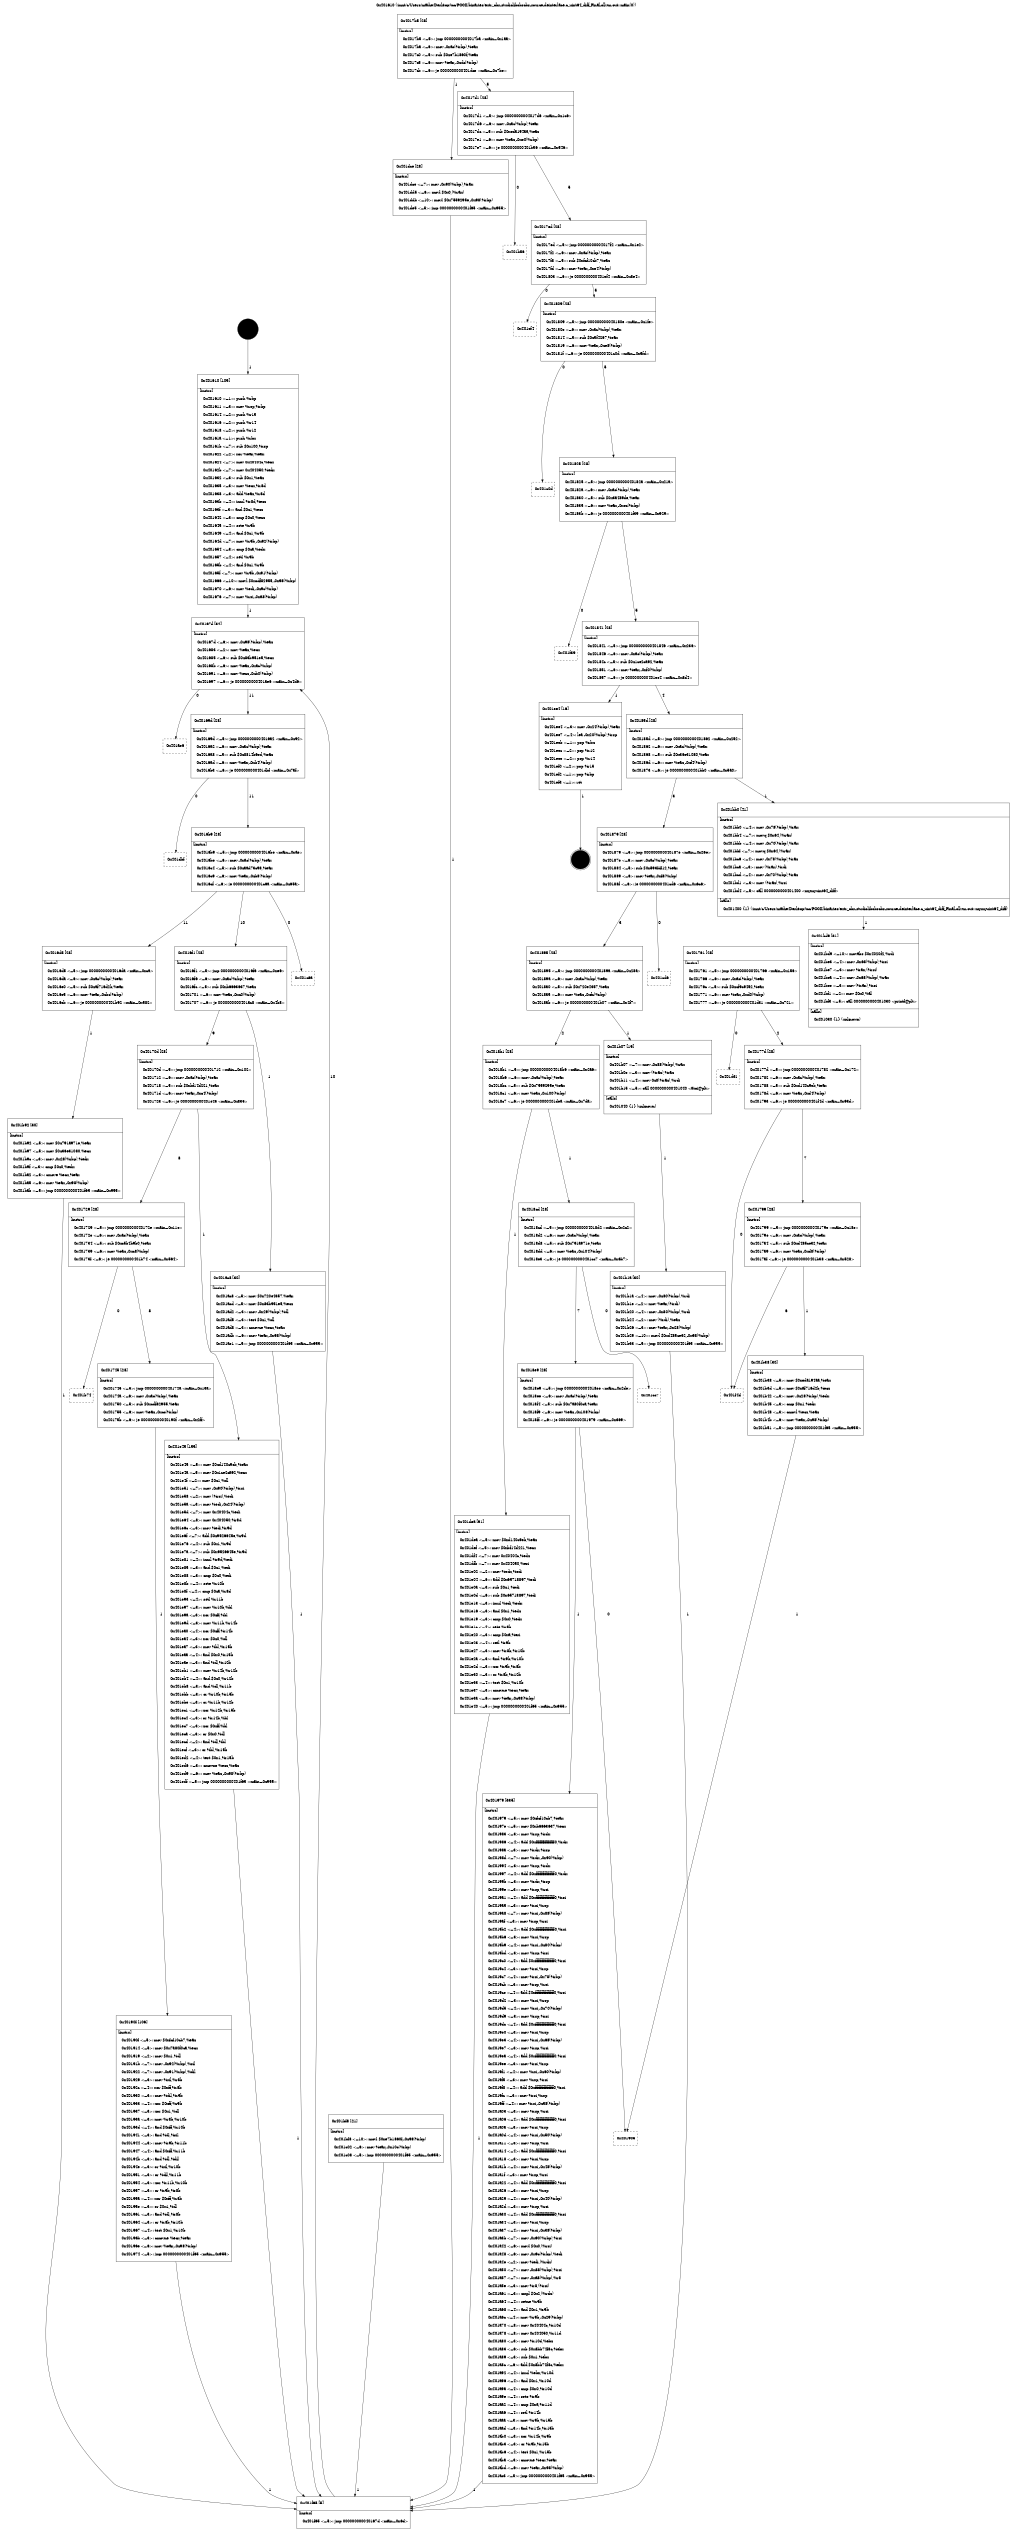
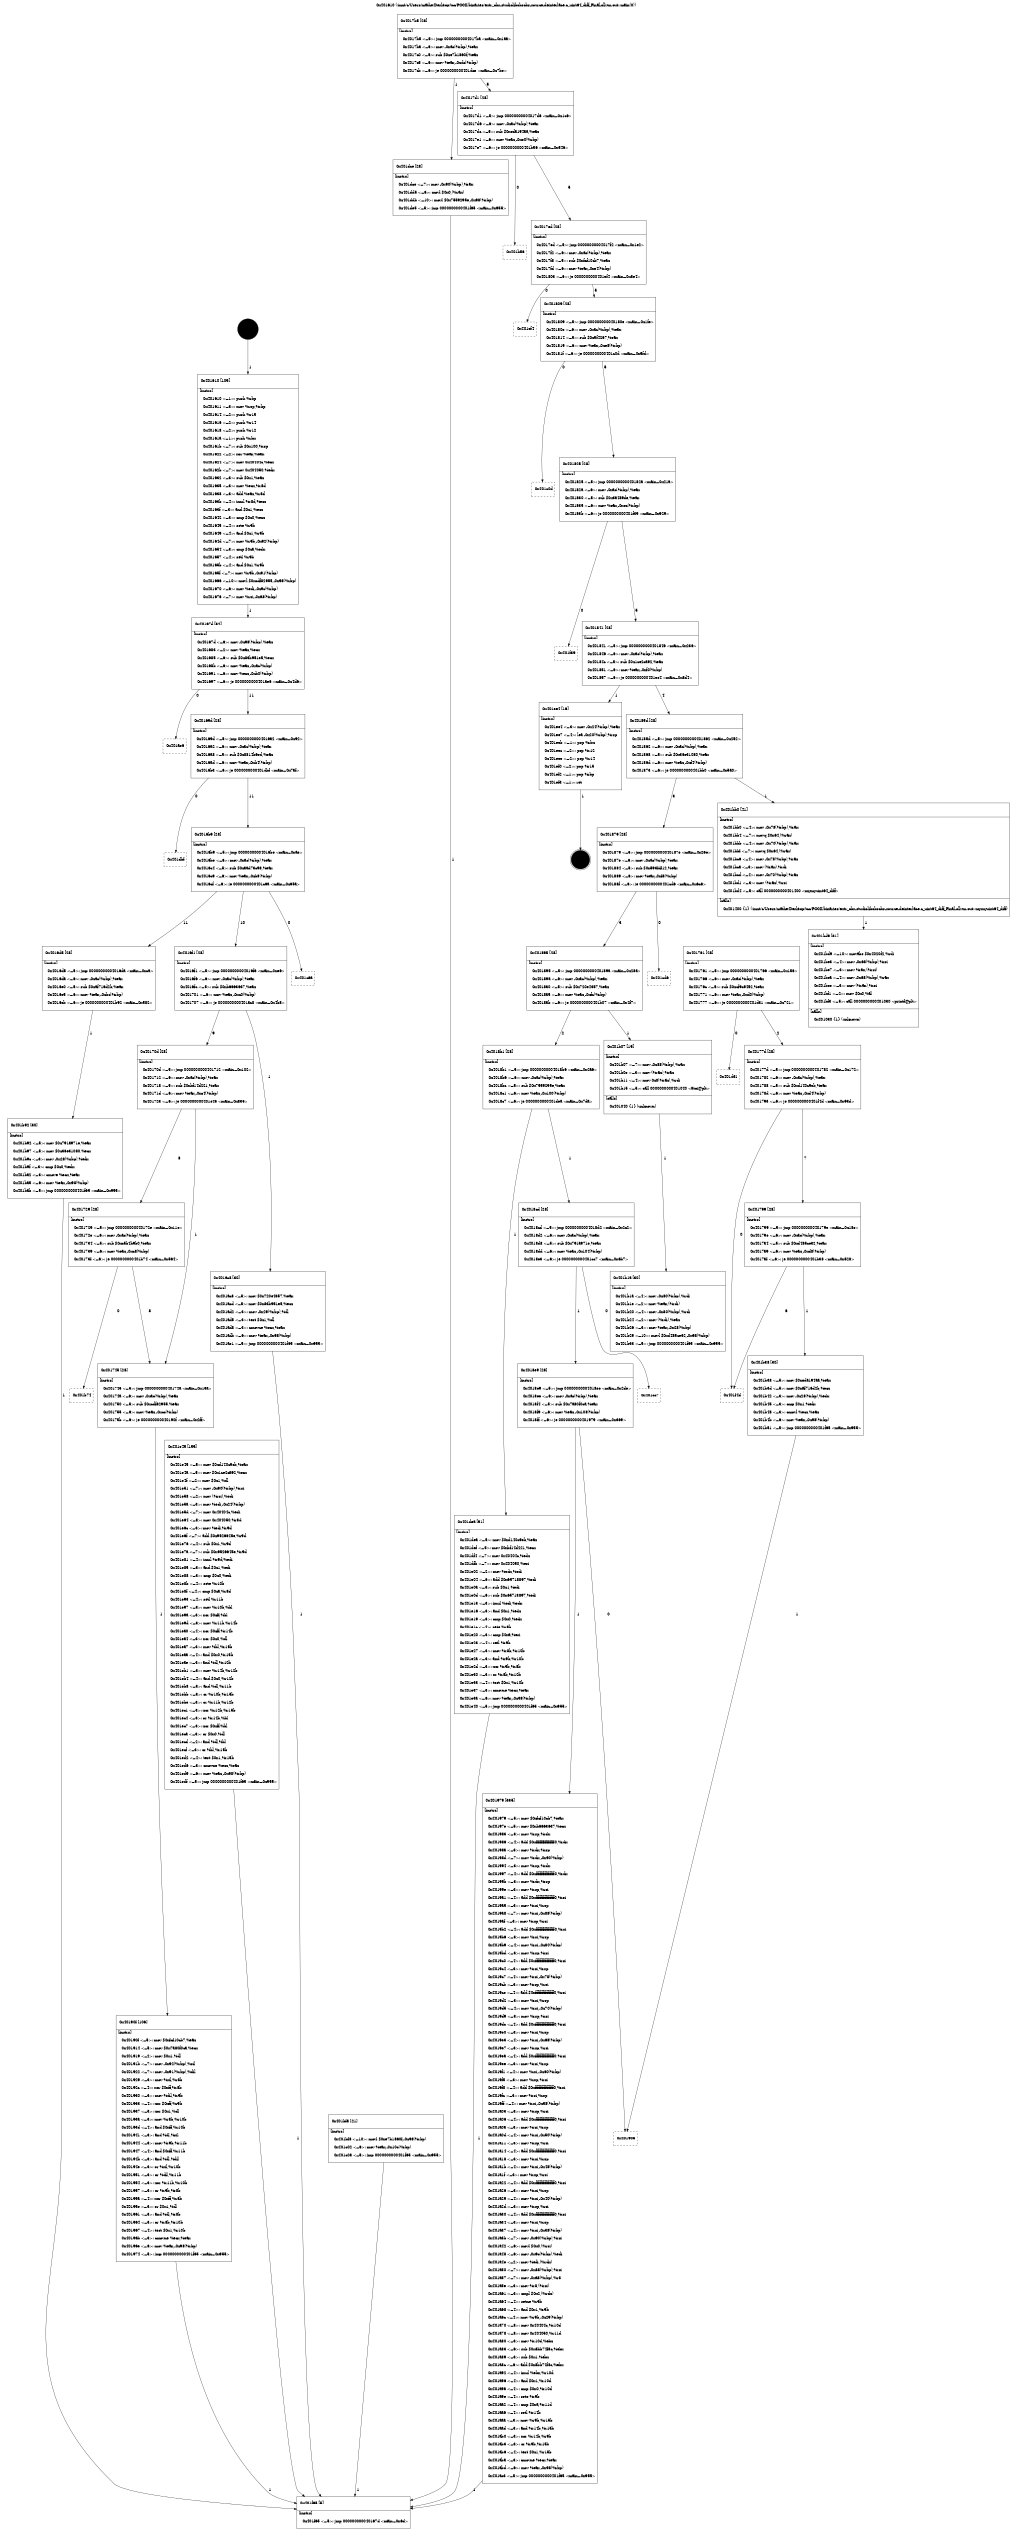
edge "0x40170d [28]" -> "0x401e45 [159]": now "0x40170d [28]" -> "0x401745 [28]"
edge "0x4018cd [28]" -> "0x4018e9 [28]": label " 7" -> " 1"
edge "0x401f65 [5]" -> "0x40167d [32]": removed, label "10"
edge "0x401b1a [30]" -> "0x401f65 [5]": removed, label "1"
